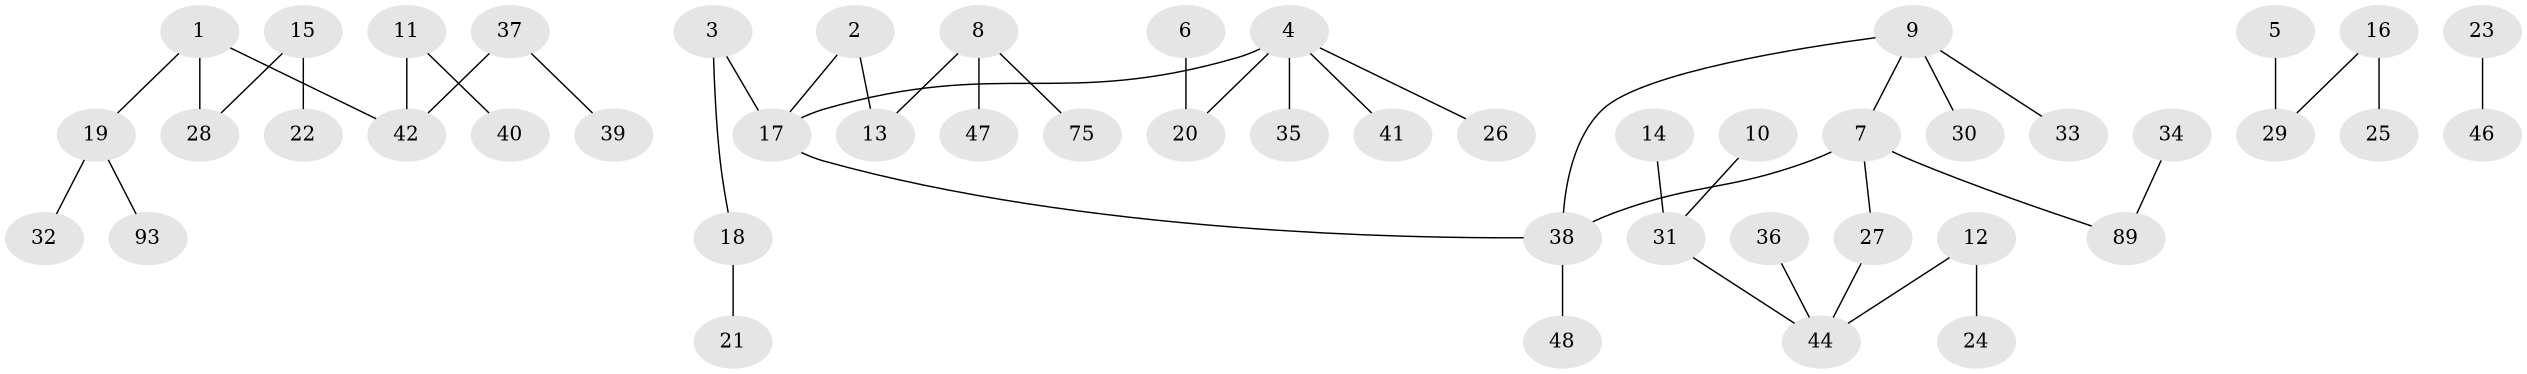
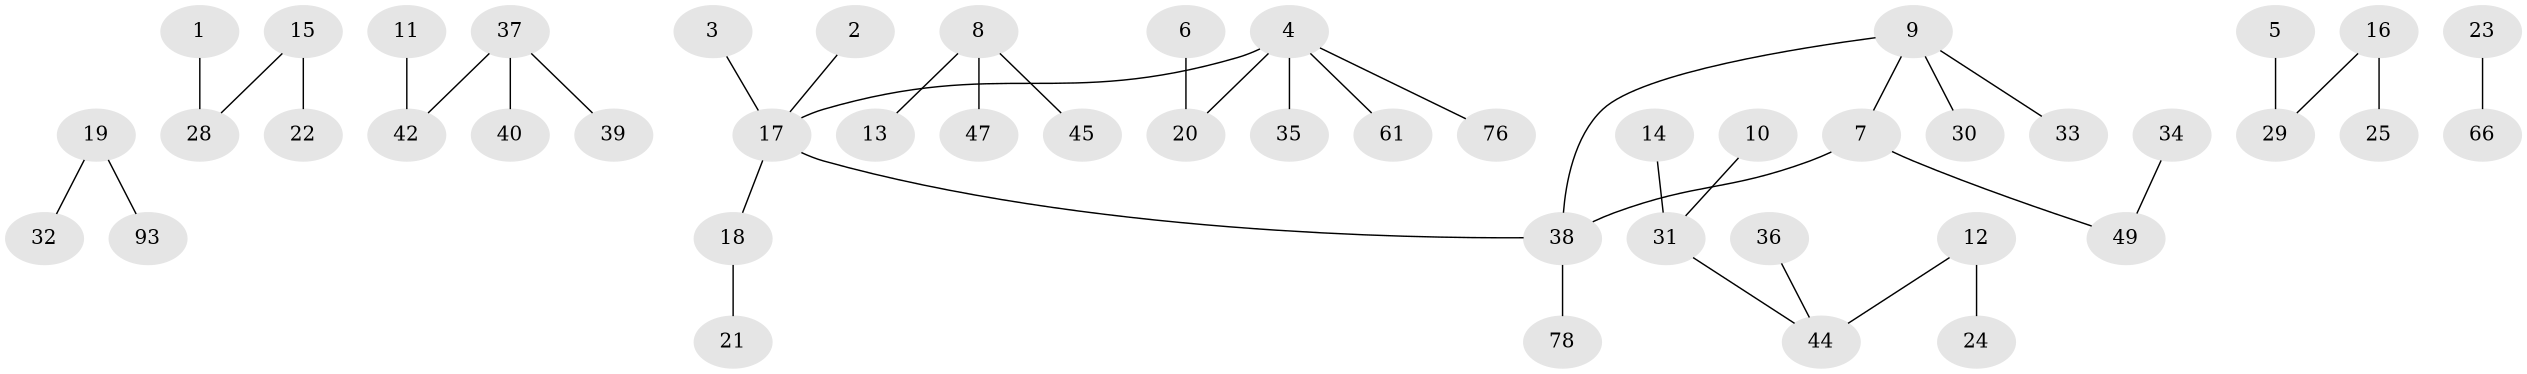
edge "11" -- "40": now "37" -- "40"
edge "1" -- "42": removed
edge "1" -- "19": removed
edge "2" -- "13": removed
edge "3" -- "18": now "17" -- "18"
node "75": label "75" -> "45"
node "41": label "41" -> "61"
node "26": label "26" -> "76"
node "46": label "46" -> "66"
node "27": removed
node "89": label "89" -> "49"
node "48": label "48" -> "78"
